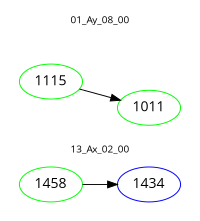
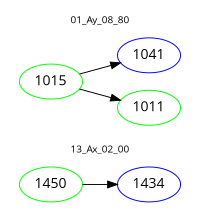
cluster "01_Ay_08_00": label "01_Ay_08_00" -> "01_Ay_08_80"
node "1041": added
node "1115": label "1115" -> "1015"
node "1458": label "1458" -> "1450"
